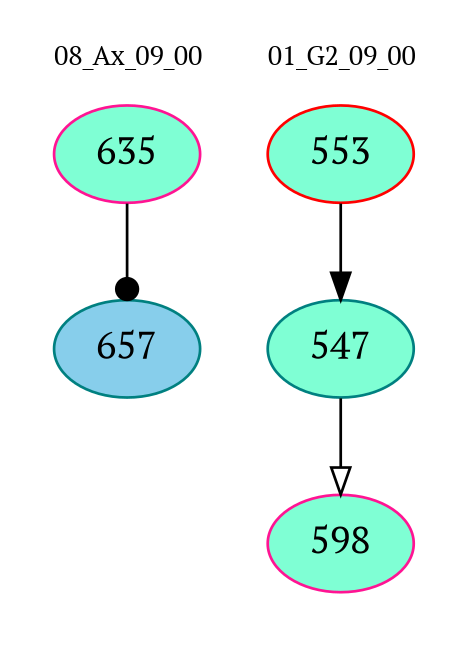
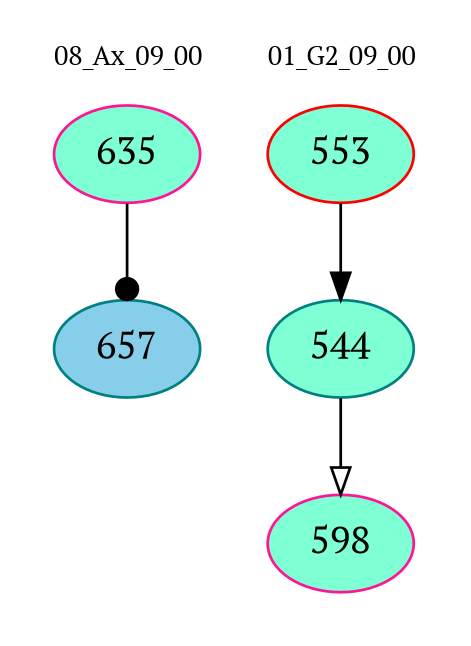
node "547": label "547" -> "544"
